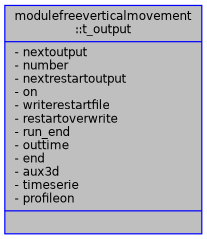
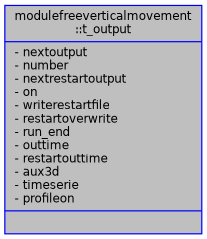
node "modulefreeverticalmovement": text "- end" -> "- restartouttime"
